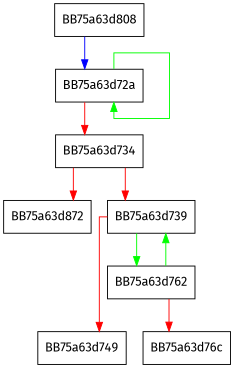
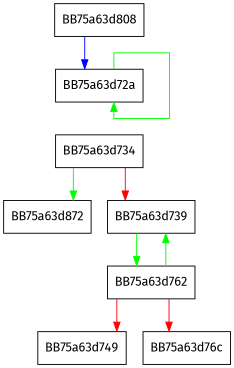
edge "BB75a63d72a" -> "BB75a63d734": removed
edge "BB75a63d734" -> "BB75a63d872": color red -> green
edge "BB75a63d739" -> "BB75a63d749": now "BB75a63d762" -> "BB75a63d749"
